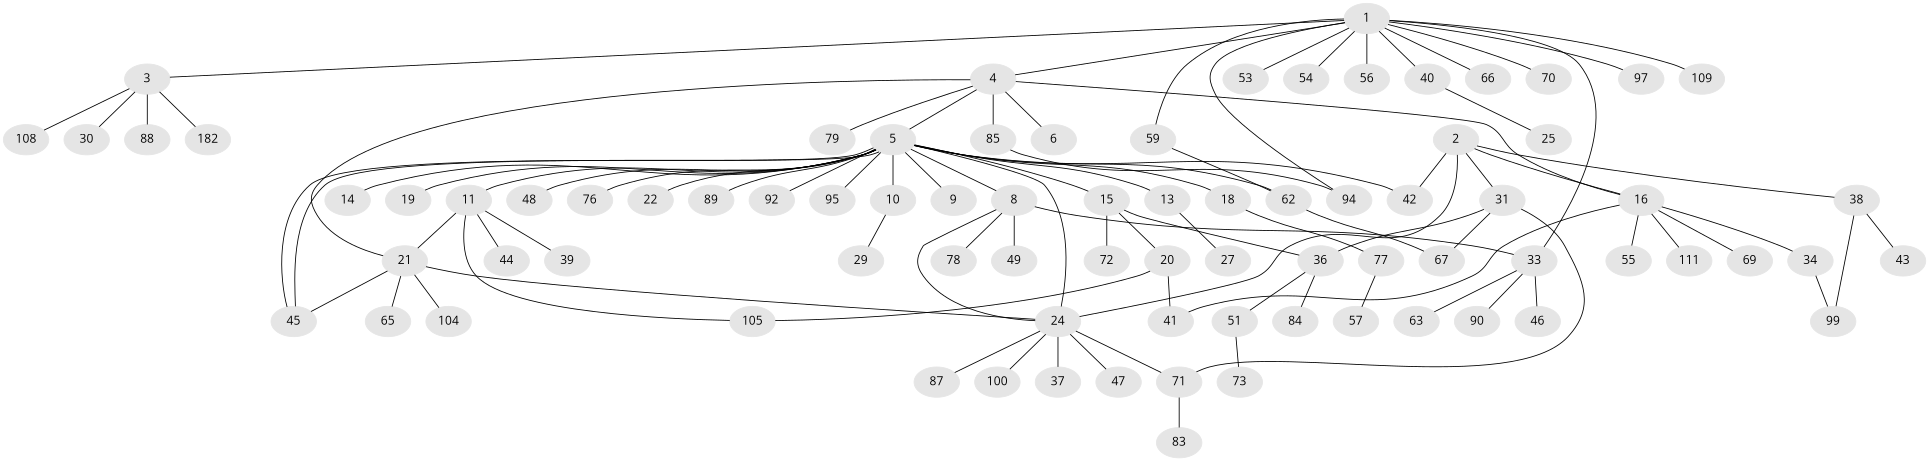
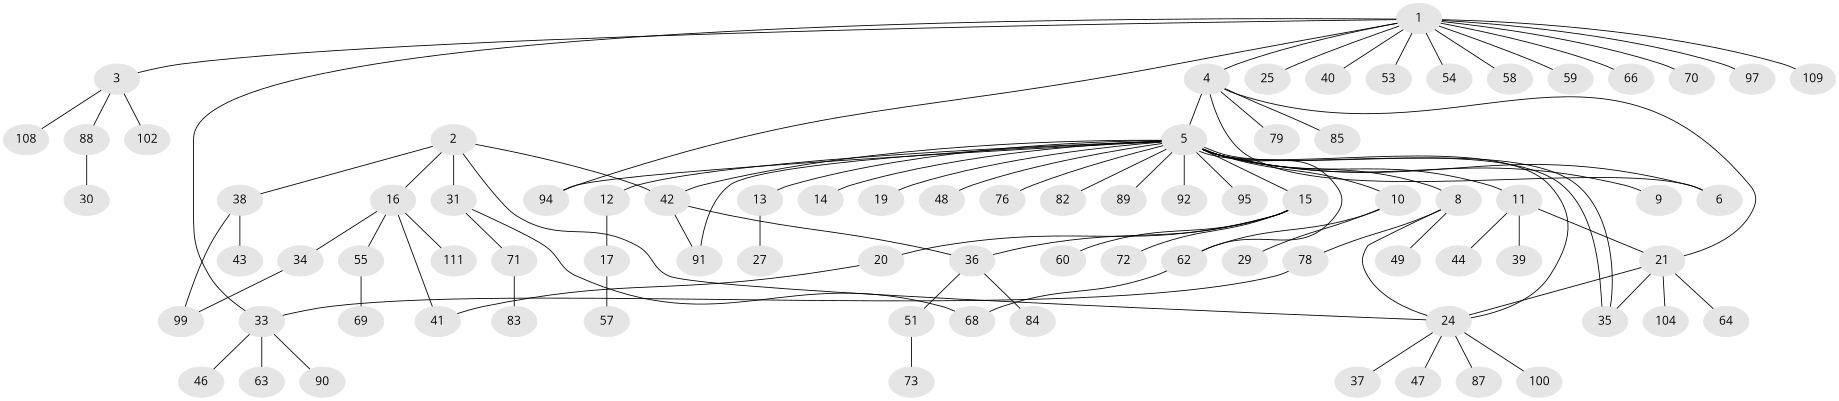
node "56": label "56" -> "58"
edge "4" -- "16": removed
edge "3" -- "30": now "88" -- "30"
edge "40" -- "25": now "1" -- "25"
node "182": label "182" -> "102"
edge "5" -- "6": added
edge "59" -- "62": now "10" -- "62"
edge "85" -- "94": now "5" -- "94"
node "22": label "22" -> "82"
node "18": label "18" -> "12"
edge "31" -- "36": now "42" -- "36"
edge "8" -- "33": now "78" -- "33"
edge "16" -- "69": now "55" -- "69"
node "91": added
node "60": added
node "77": label "77" -> "17"
node "67": label "67" -> "68"
node "45": label "45" -> "35"
node "65": label "65" -> "64"
node "105": removed
edge "24" -- "71": removed
